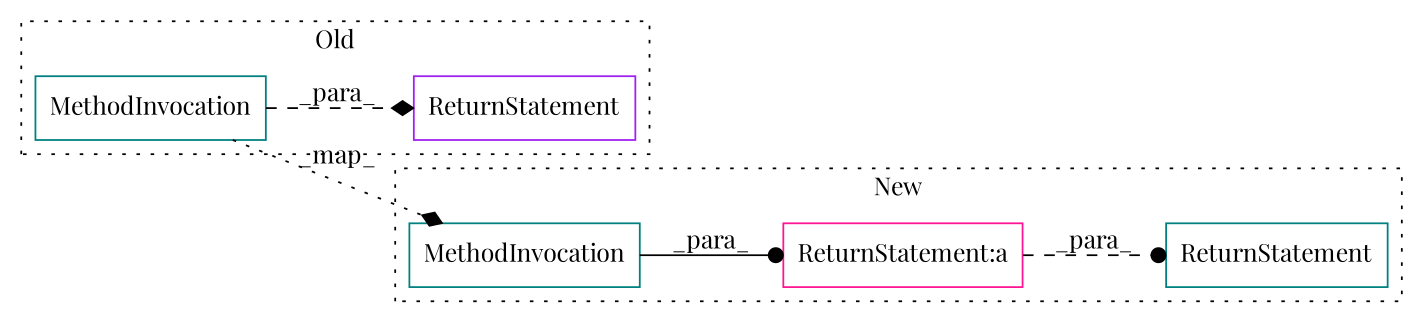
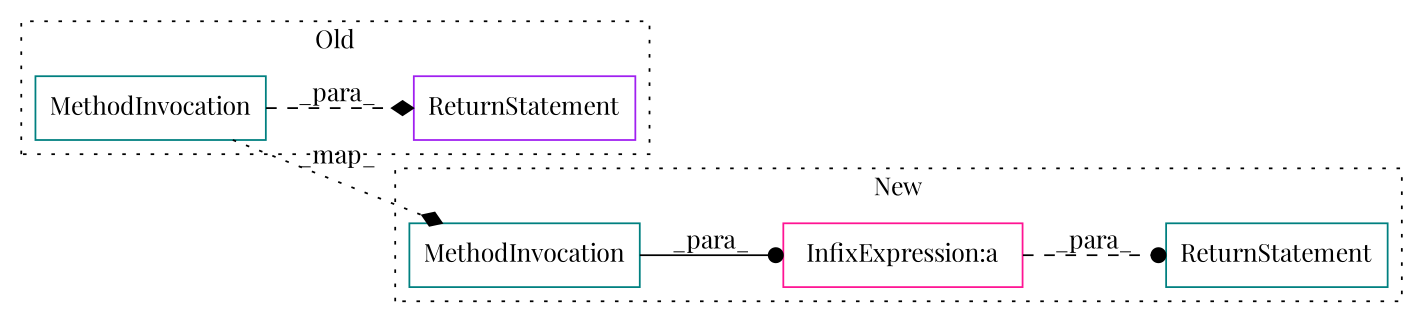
node "ReturnStatement:a": label "ReturnStatement:a" -> "InfixExpression:a"
